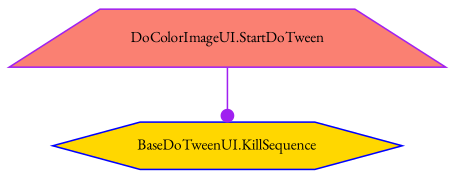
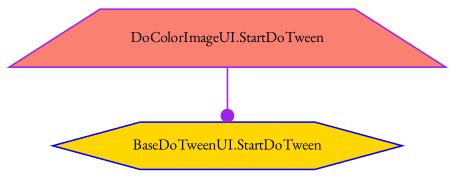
node "BaseDoTweenUI.KillSequence": label "BaseDoTweenUI.KillSequence" -> "BaseDoTweenUI.StartDoTween"
